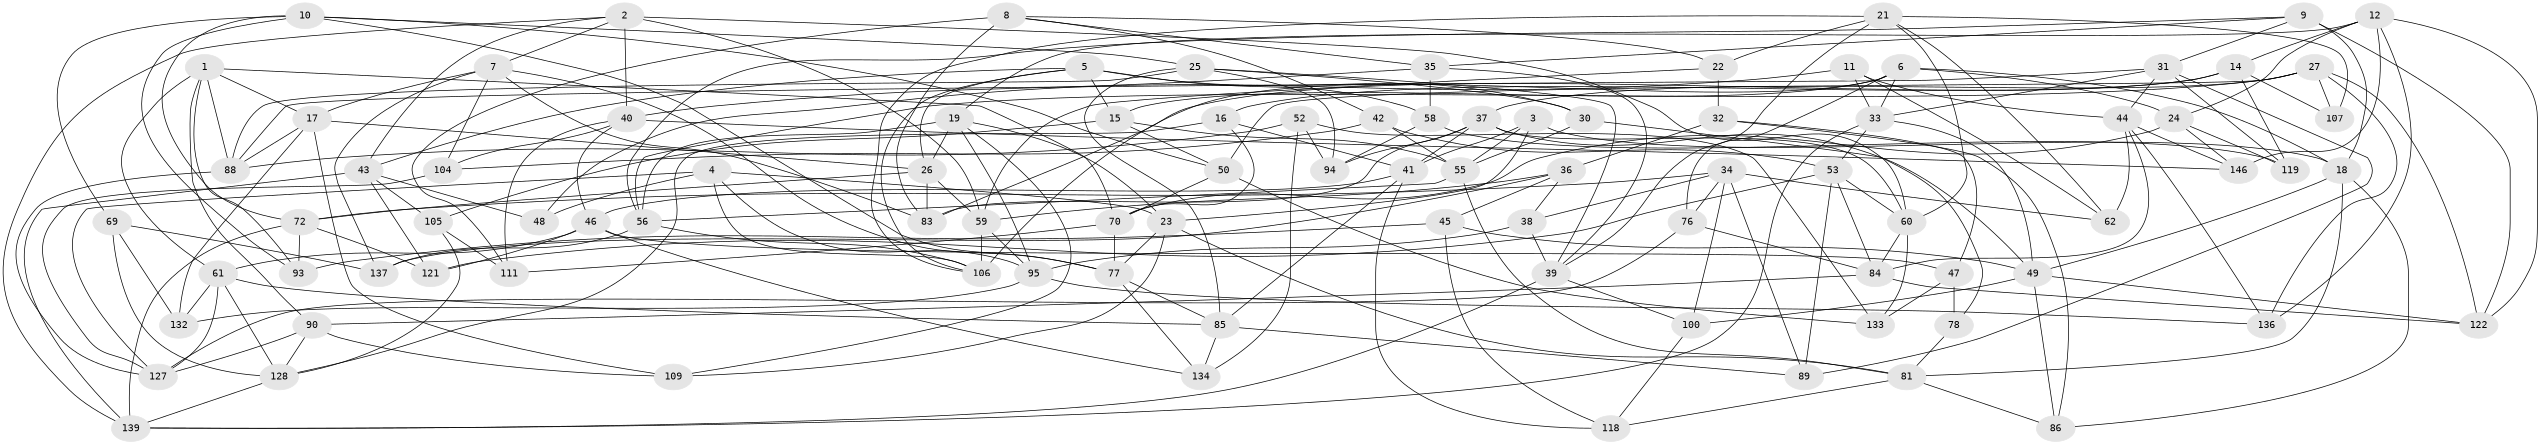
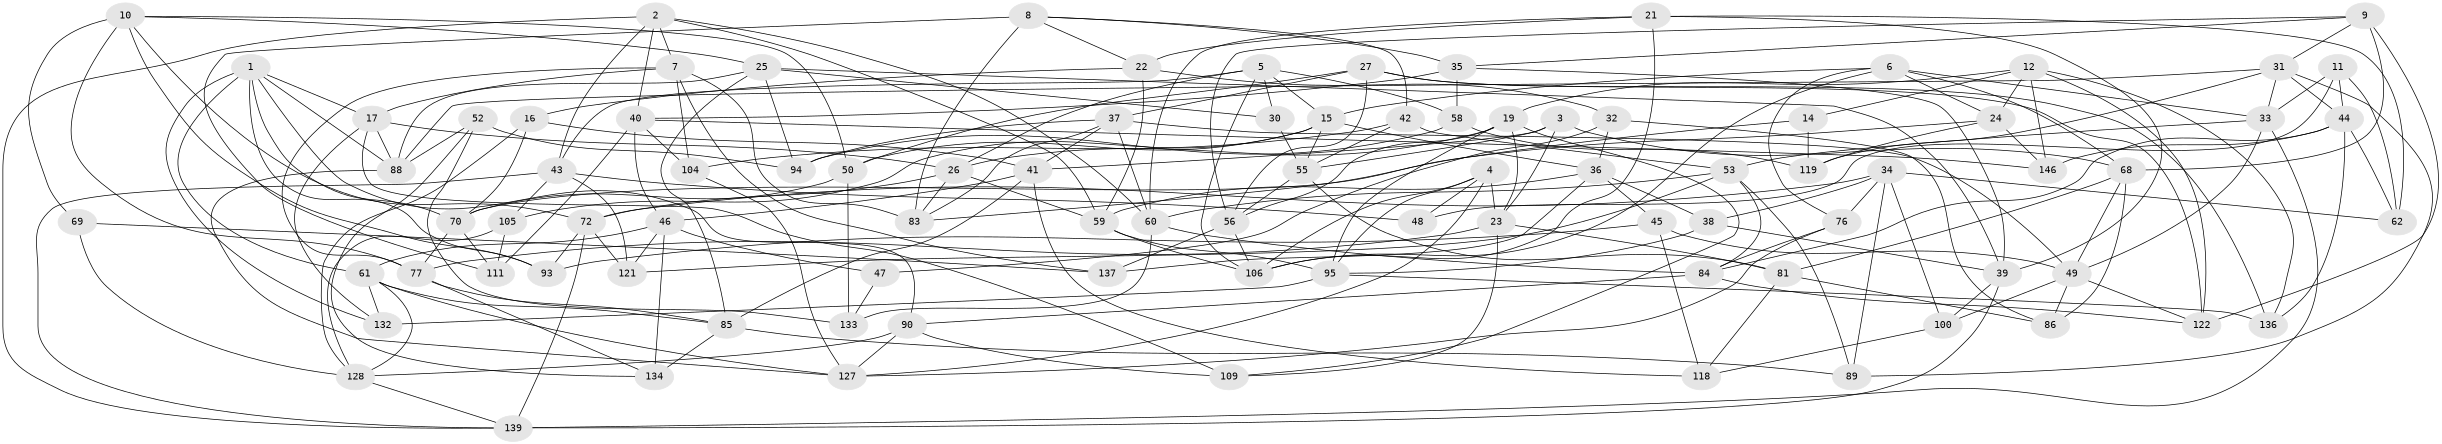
edge "14" -- "16": now "22" -- "16"
node "107": removed
edge "15" -- "36": added
node "18": label "18" -> "68"
edge "69" -- "132": now "1" -- "132"
node "78": removed
